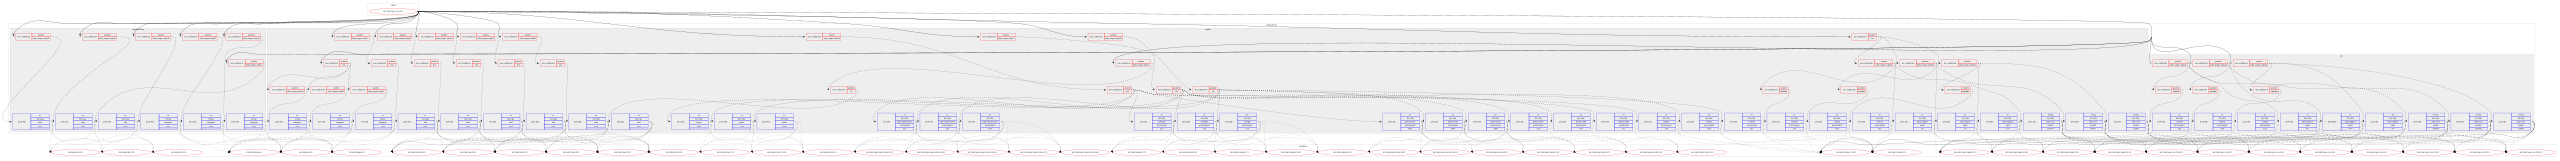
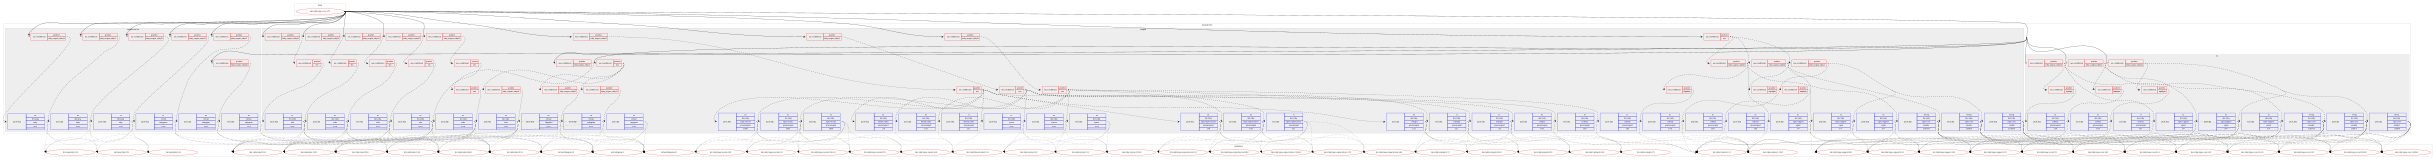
node "dev-ruby/rspec-mocks-2.99.2": removed
